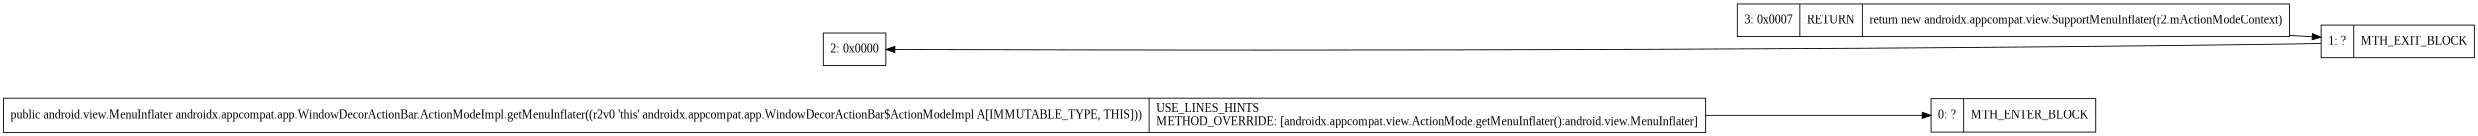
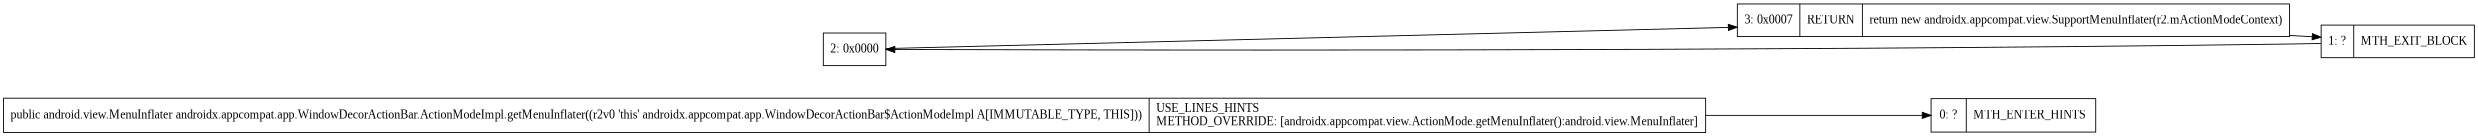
edge "2: 0x0000" -> "3: 0x0007": added
node "0: ?": text "MTH_ENTER_BLOCK" -> "MTH_ENTER_HINTS"
